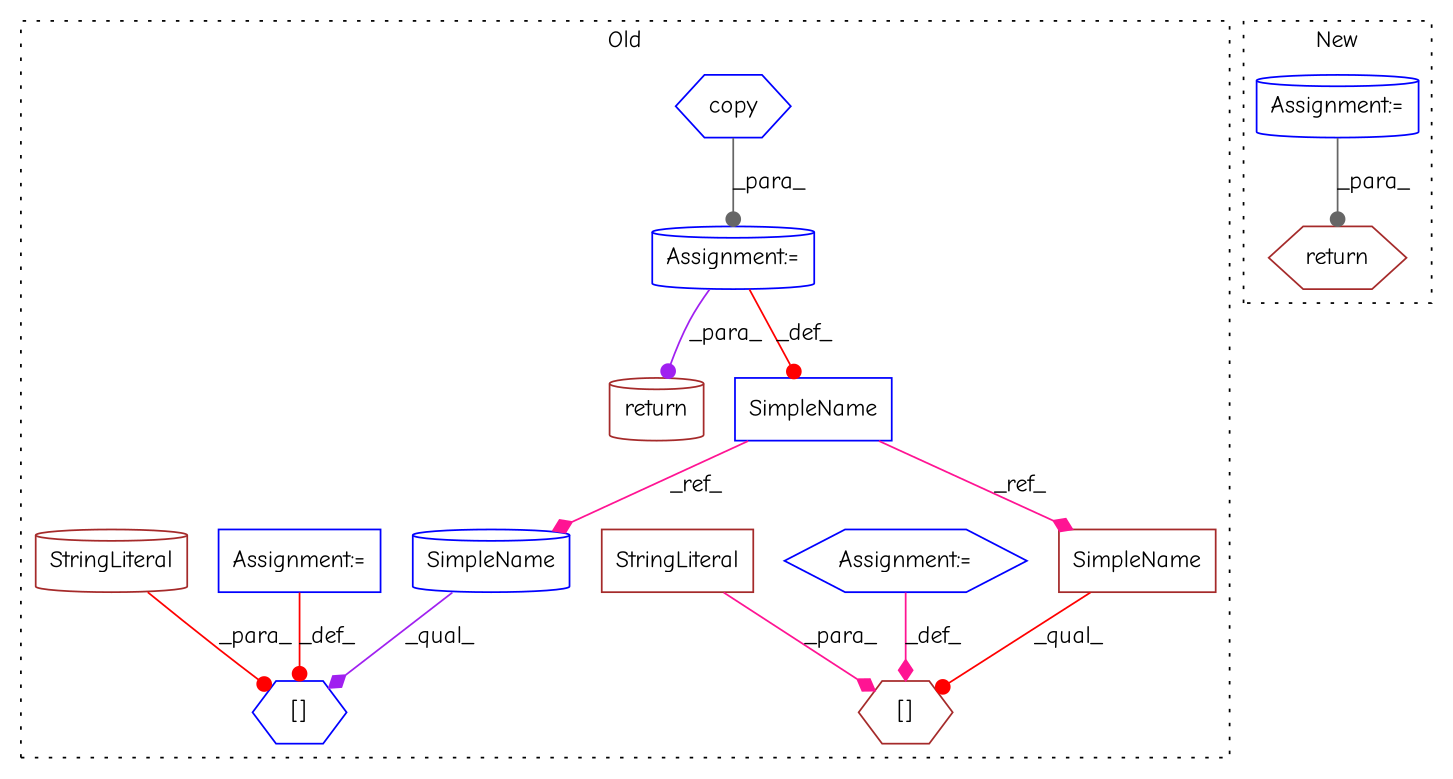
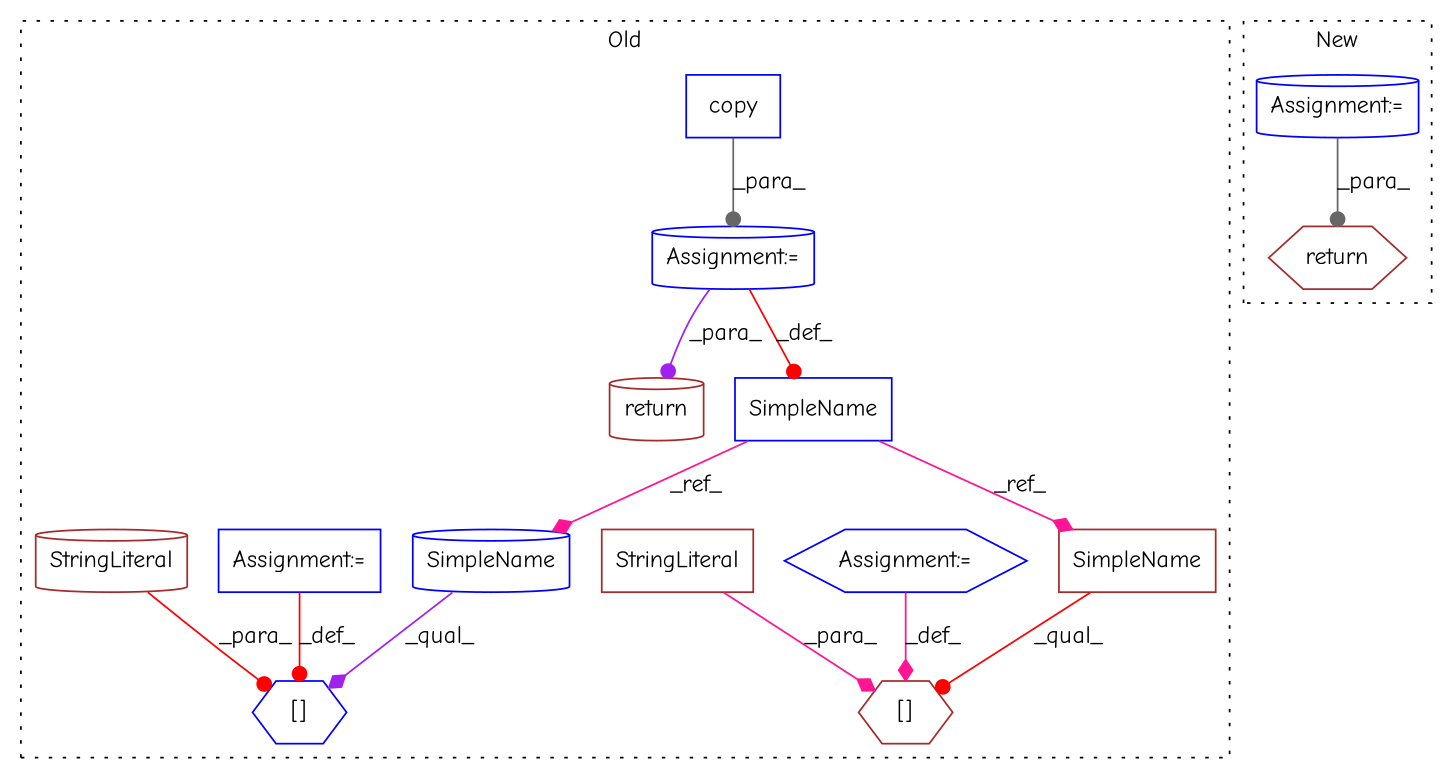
node "copy": shape hexagon -> box
